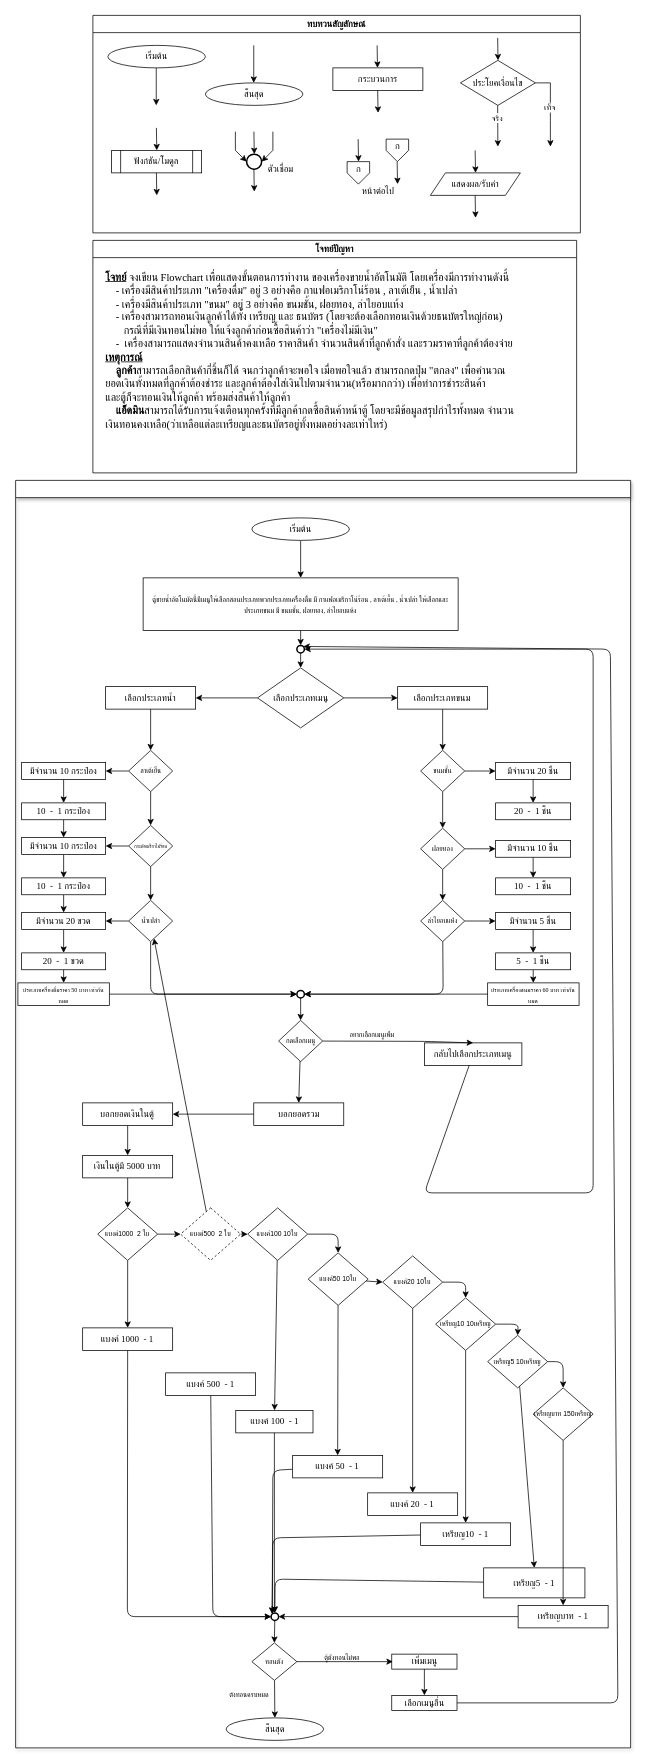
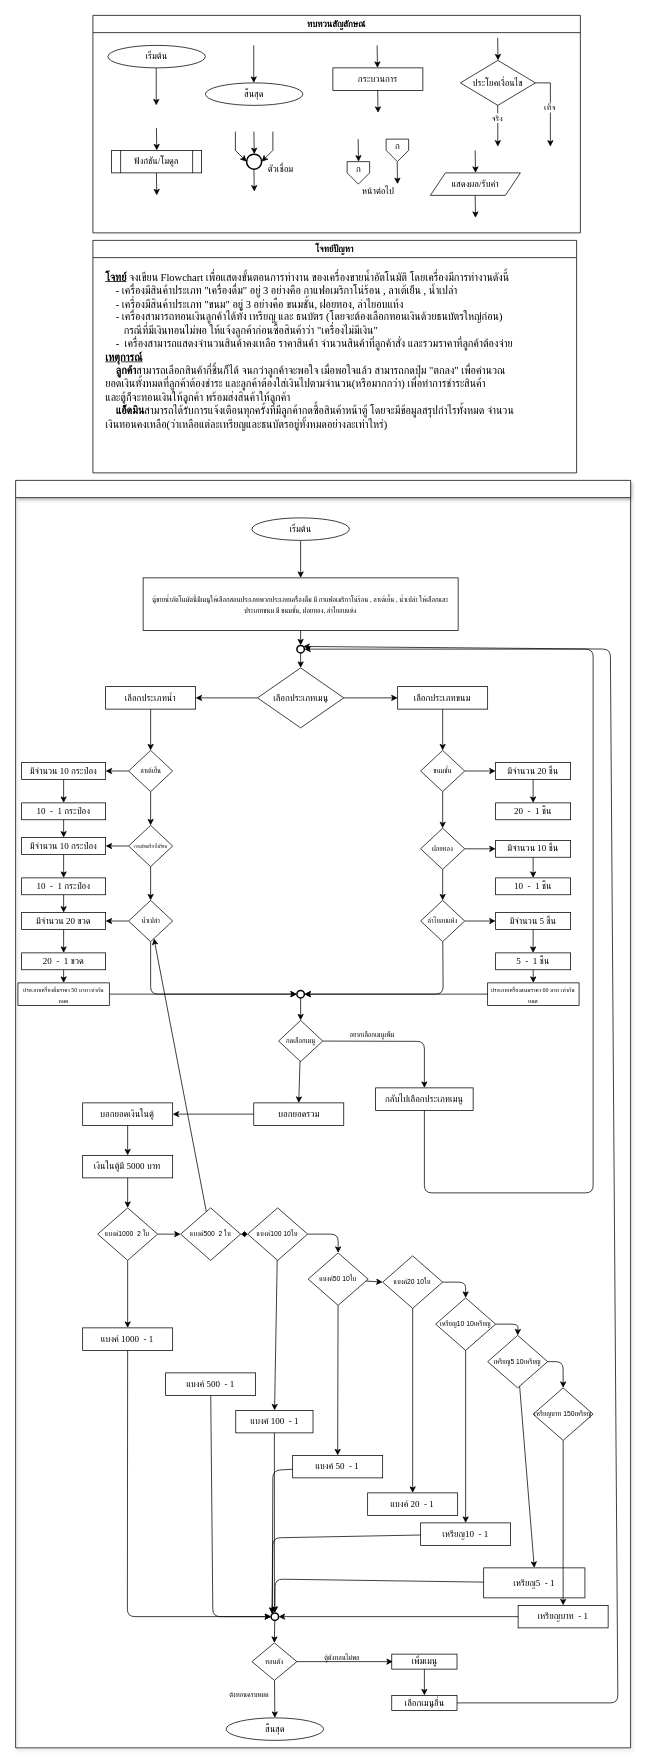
node "กลับไปเลือกประเภทเมนู": moved (473, 1054) -> (424, 1099)
node "แบงค์500 2 ใบ": style dashed -> solid
edge "แบงค์500 2 ใบ" -> "แบงค์100 10ใบ": arrowhead classic -> diamond
